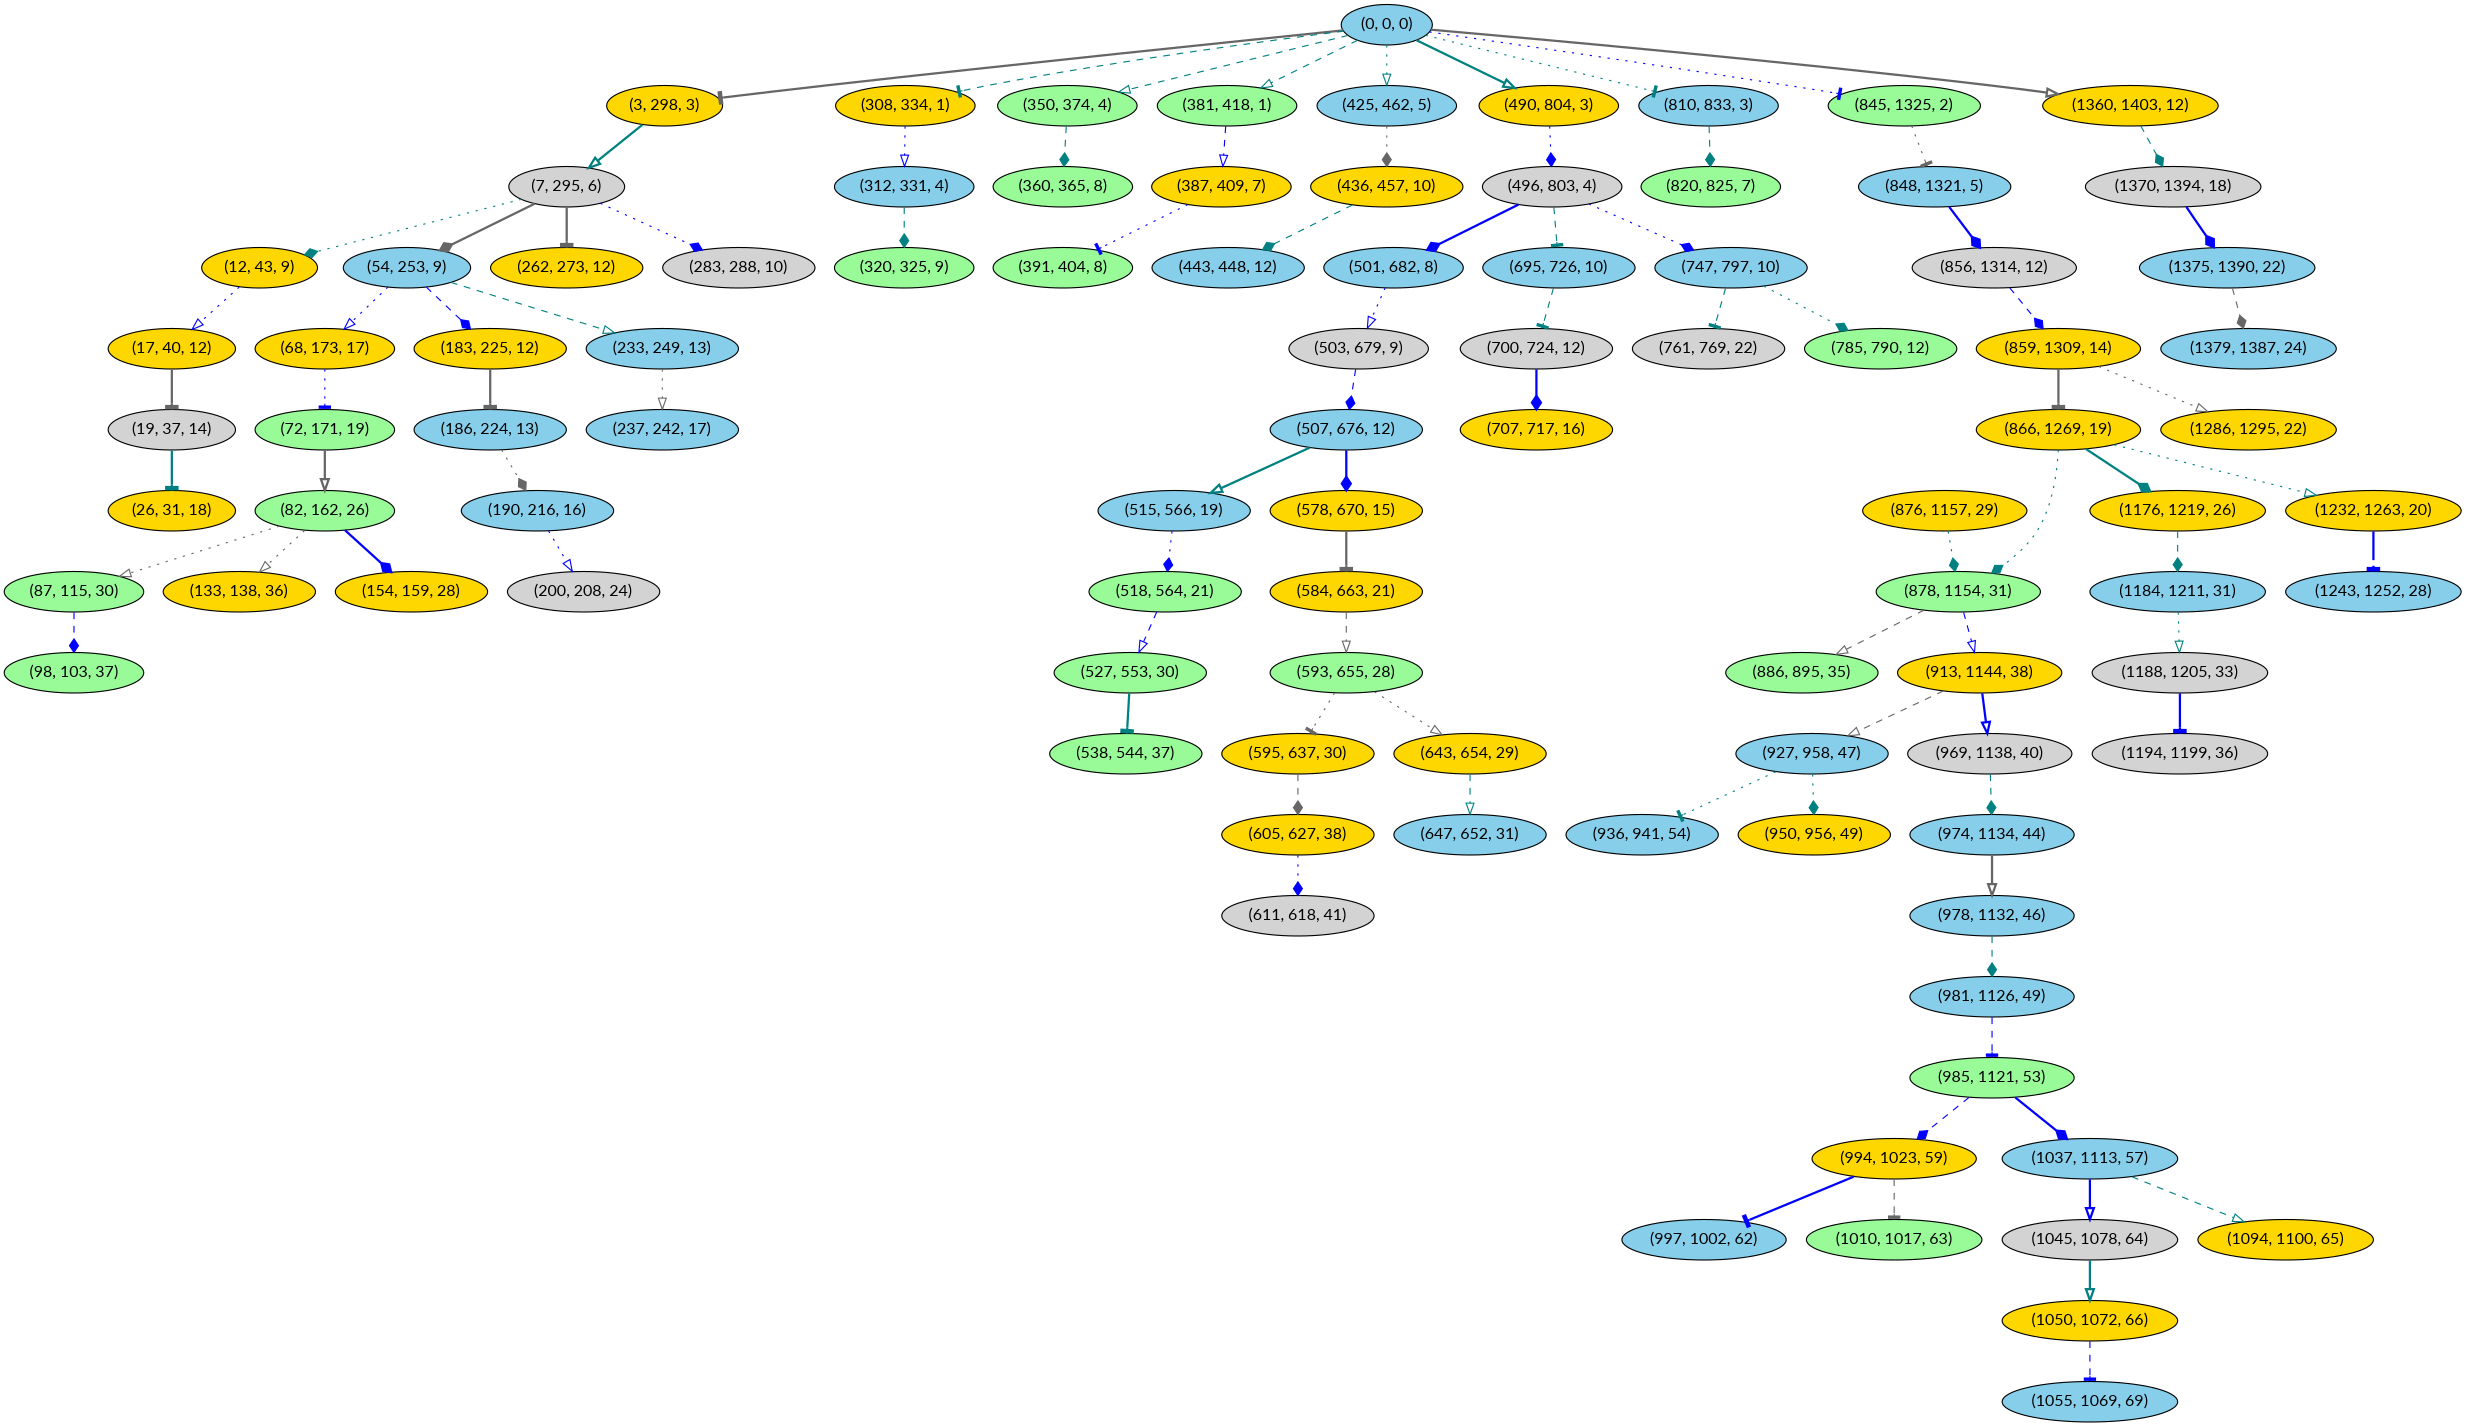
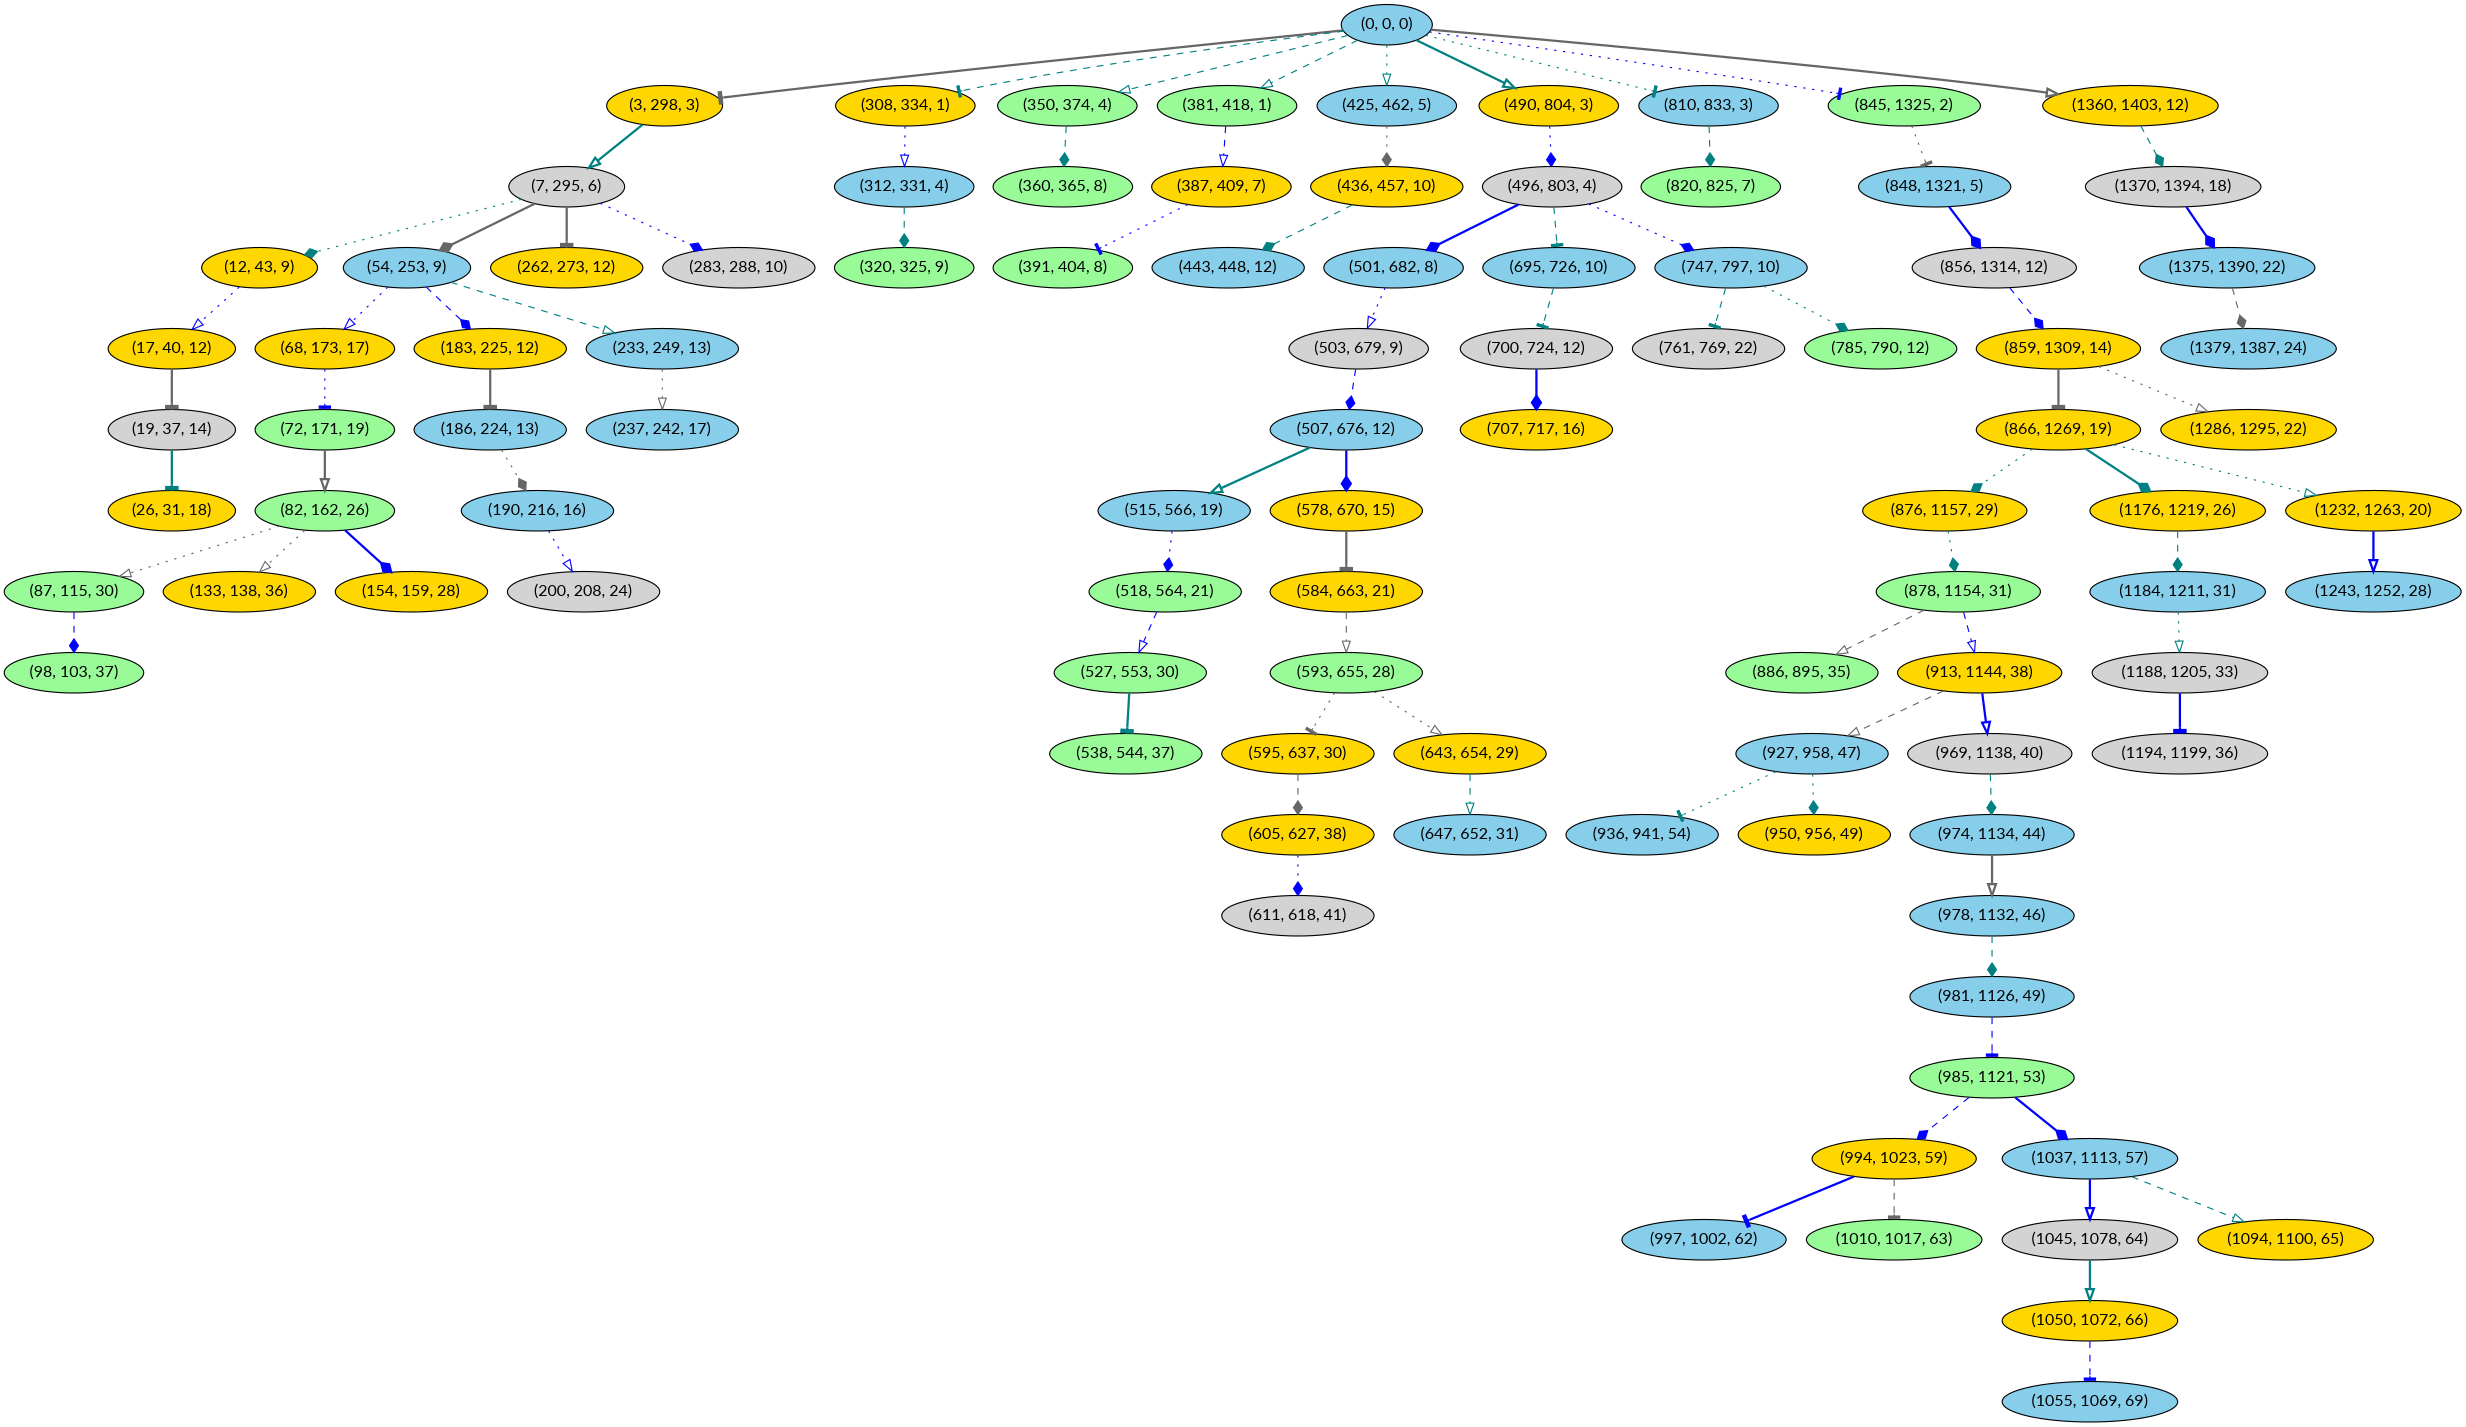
edge "(866, 1269, 19)" -> "(878, 1154, 31)": now "(866, 1269, 19)" -> "(876, 1157, 29)"
edge "(1232, 1263, 20)" -> "(1243, 1252, 28)": arrowhead tee -> onormal
